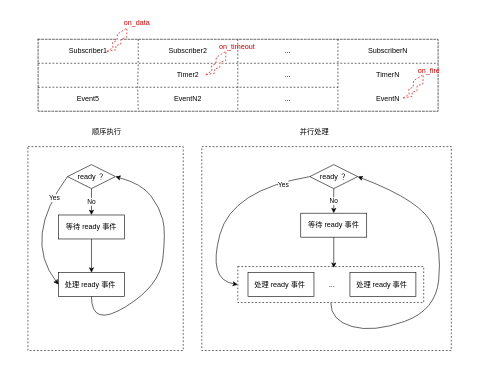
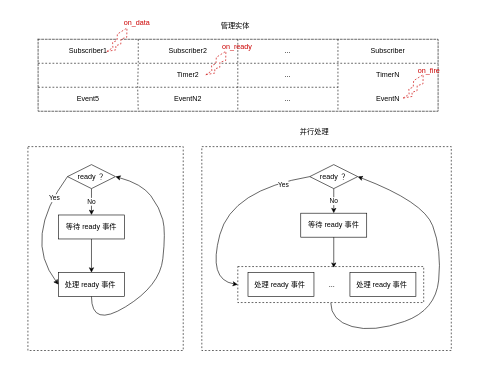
node "管理实体": added
node "on_timeout": label "on_timeout" -> "on_ready"
node "SubscriberN": label "SubscriberN" -> "Subscriber"
node "顺序执行": removed
